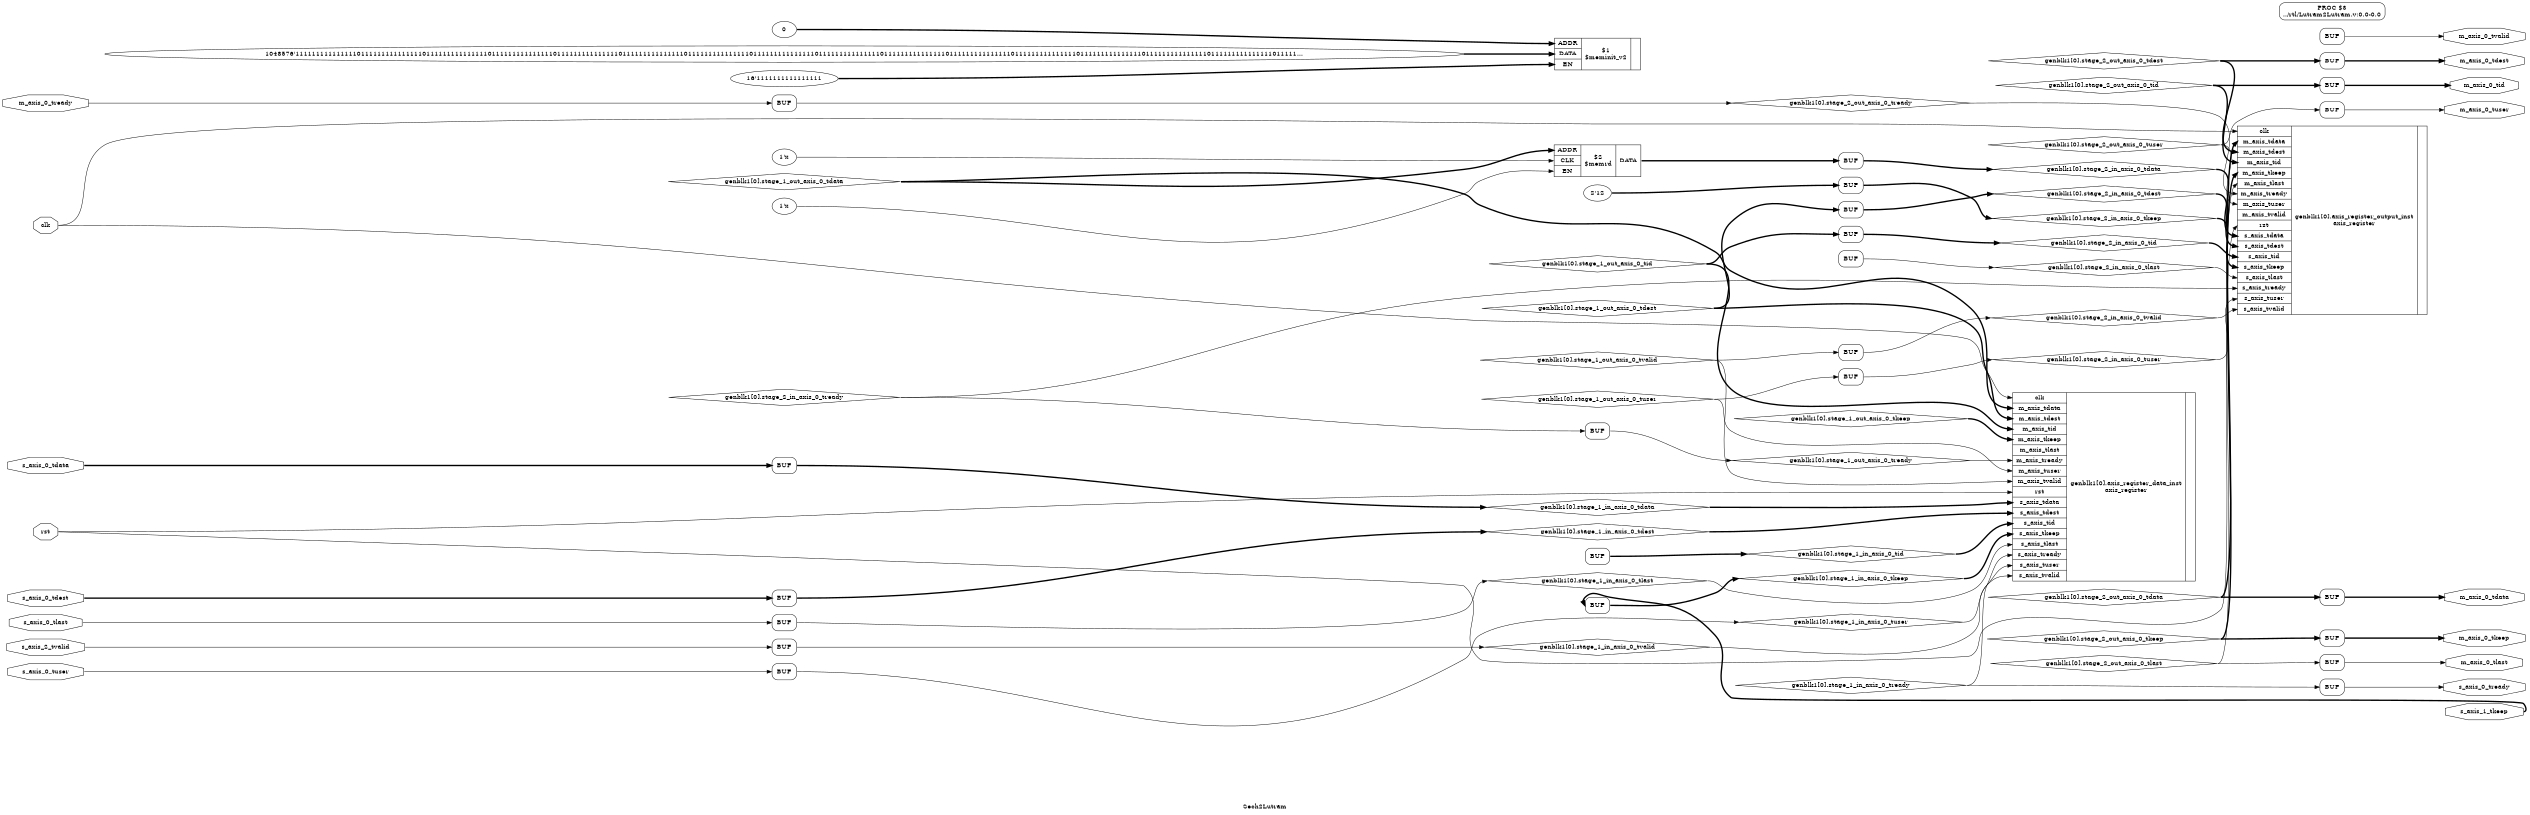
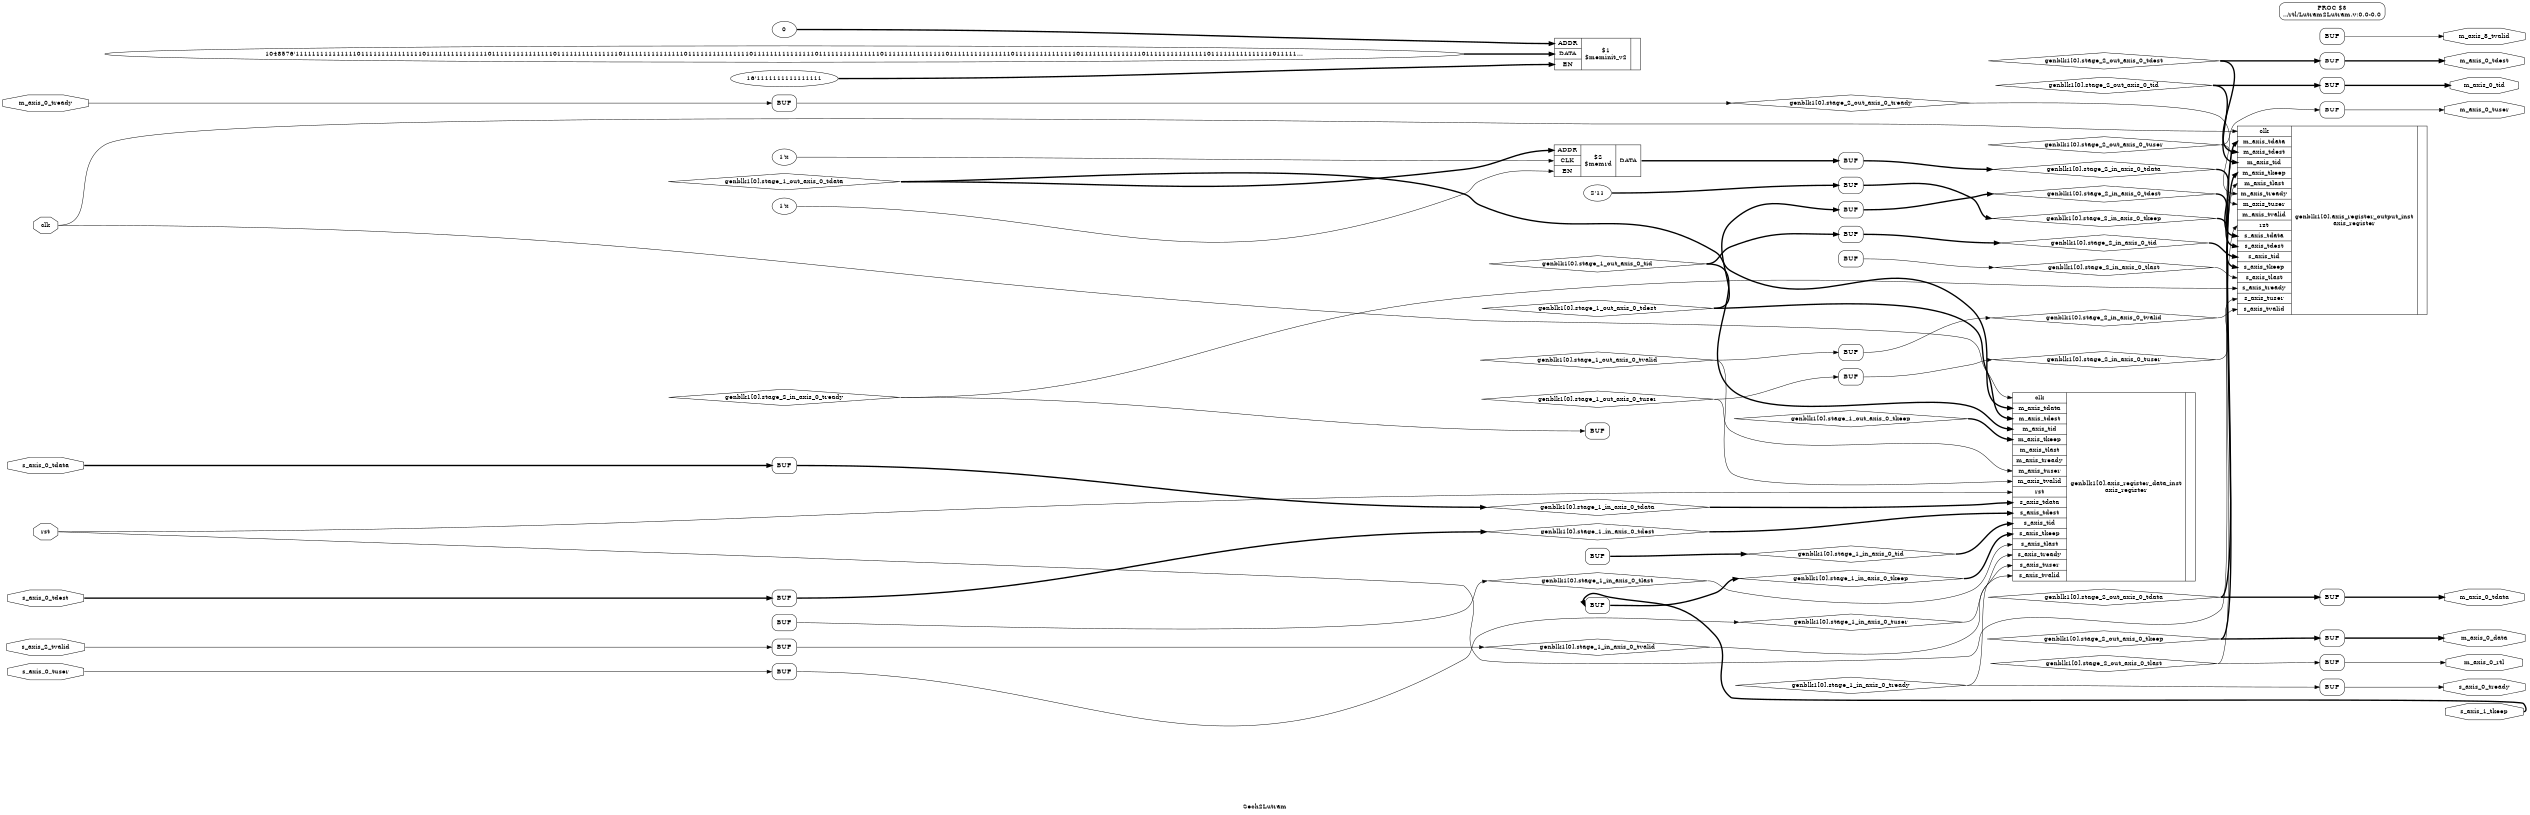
node "m_axis_0_tvalid": label "m_axis_0_tvalid" -> "m_axis_8_tvalid"
node "2'12": label "2'12" -> "2'11"
node "genblk1[0].stage_1_out_axis_0_tready": removed
node "s_axis_0_tlast": removed
node "m_axis_0_tkeep": label "m_axis_0_tkeep" -> "m_axis_0_data"
node "m_axis_0_tlast": label "m_axis_0_tlast" -> "m_axis_0_rtl"
